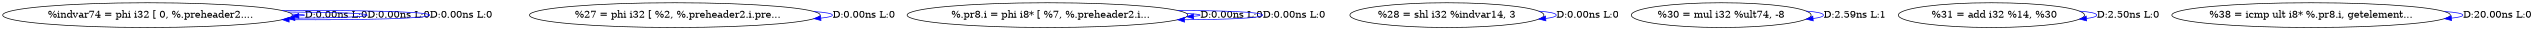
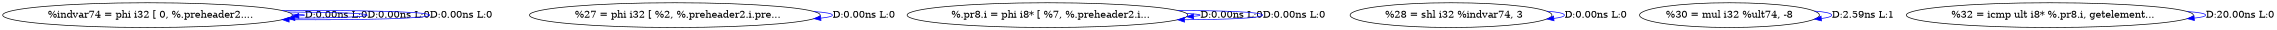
node "%28 = shl i32 %indvar14, 3": label "%28 = shl i32 %indvar14, 3" -> "%28 = shl i32 %indvar74, 3"
node "%31 = add i32 %14, %30": removed
node "%38 = icmp ult i8* %.pr8.i, getelement...": label "%38 = icmp ult i8* %.pr8.i, getelement..." -> "%32 = icmp ult i8* %.pr8.i, getelement..."
